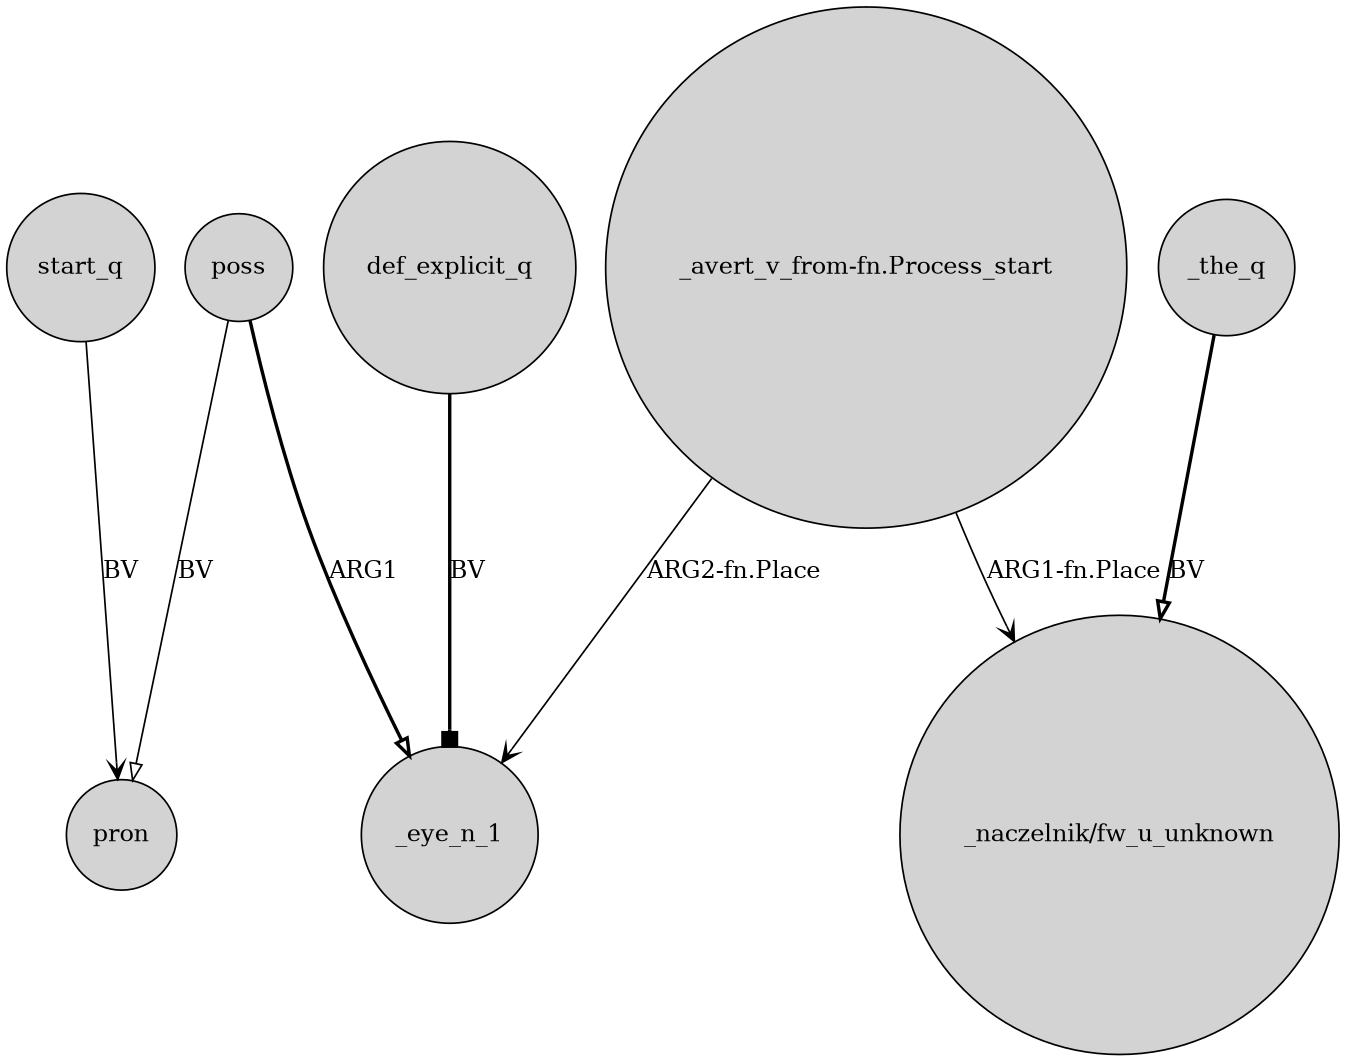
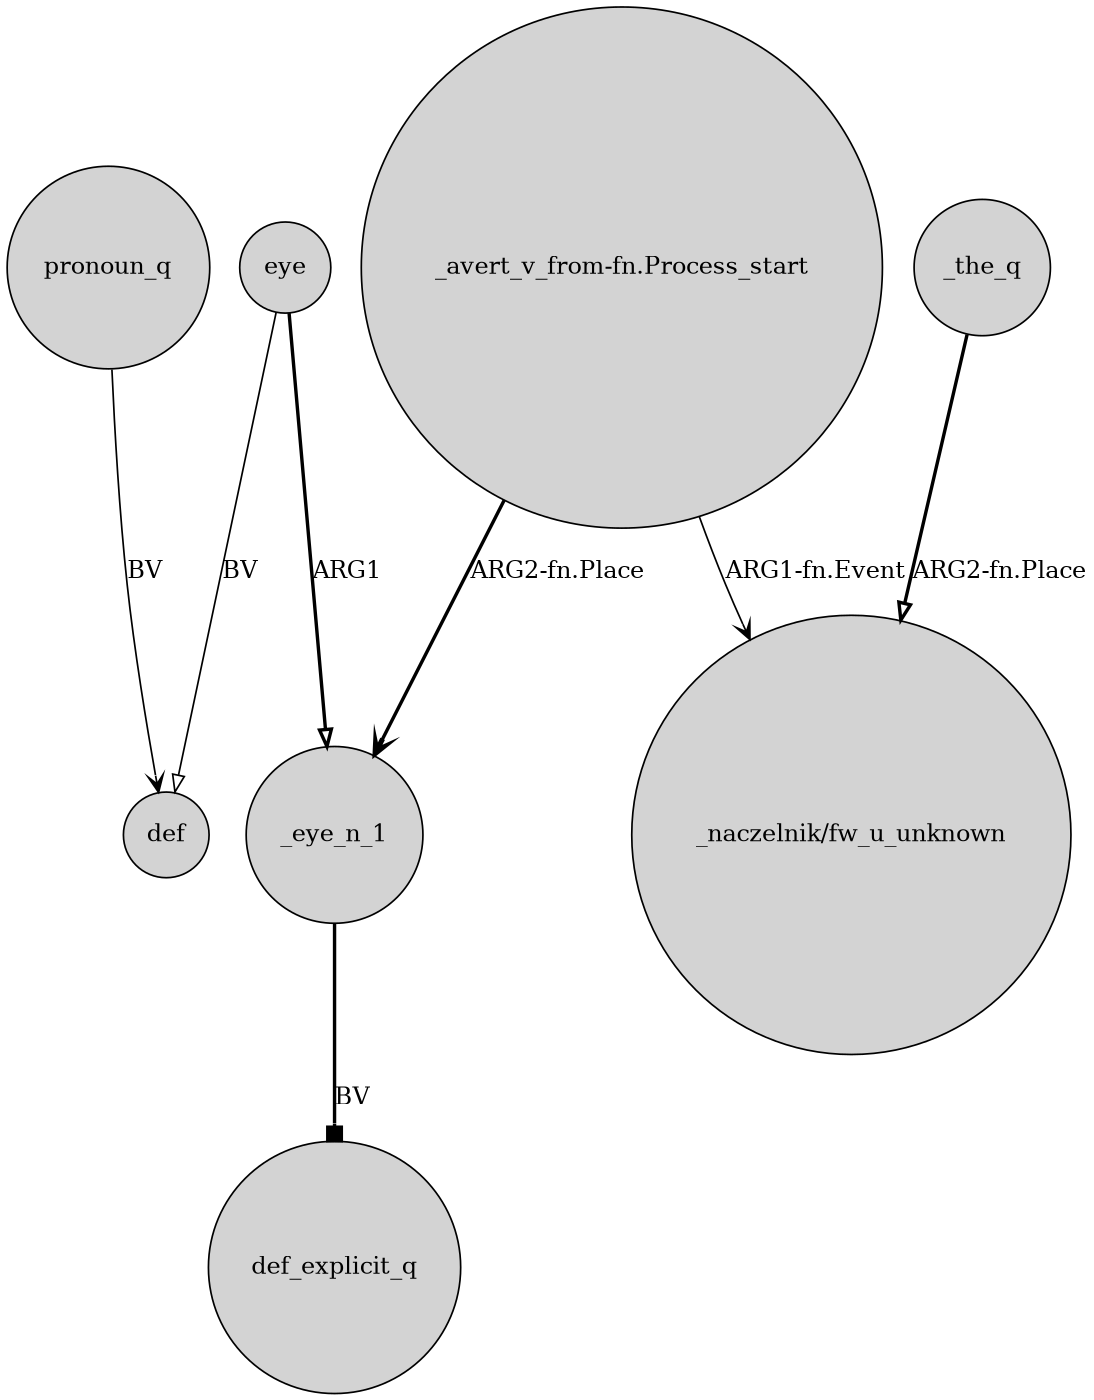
node "start_q": label "start_q" -> "pronoun_q"
node "poss": label "poss" -> "eye"
edge "def_explicit_q" -> "_eye_n_1": reversed
edge "_avert_v_from-fn.Process_start" -> "_naczelnik/fw_u_unknown": label "ARG1-fn.Place" -> "ARG1-fn.Event"
edge "_the_q" -> "_naczelnik/fw_u_unknown": label "BV" -> "ARG2-fn.Place"
edge "_avert_v_from-fn.Process_start" -> "_eye_n_1": style solid -> bold
node "pron": label "pron" -> "def"
